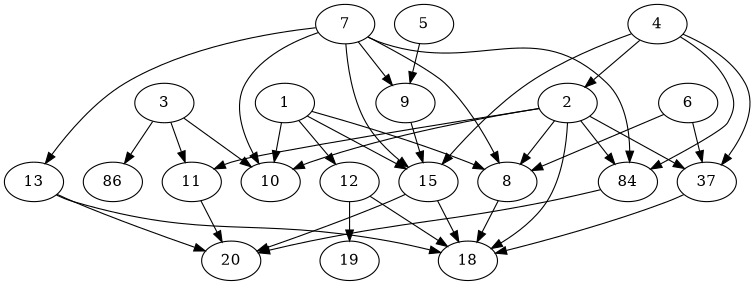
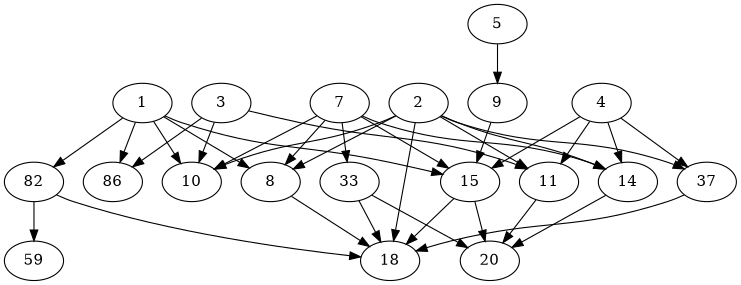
edge "7" -> "9": removed
edge "4" -> "2": now "4" -> "11"
node "6": removed
edge "1" -> "86": added
node "13": label "13" -> "33"
node "12": label "12" -> "82"
node "84": label "84" -> "14"
node "19": label "19" -> "59"
